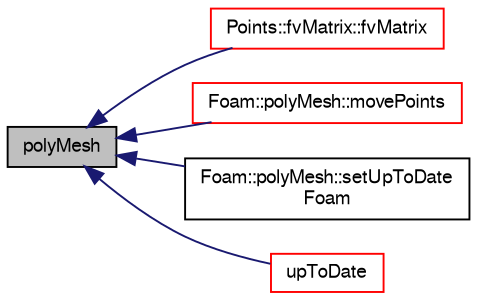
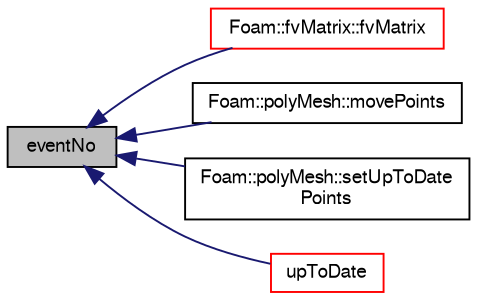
node "Points::fvMatrix::fvMatrix": label "Points::fvMatrix::fvMatrix" -> "Foam::fvMatrix::fvMatrix"
node "Foam::polyMesh::movePoints": color red -> black
node "polyMesh": label "polyMesh" -> "eventNo"
node "Foam::polyMesh::setUpToDate Foam": label "Foam::polyMesh::setUpToDate Foam" -> "Foam::polyMesh::setUpToDate Points"
